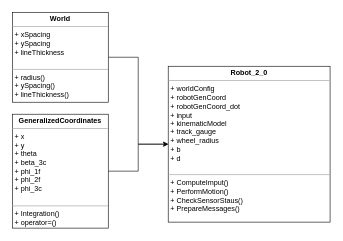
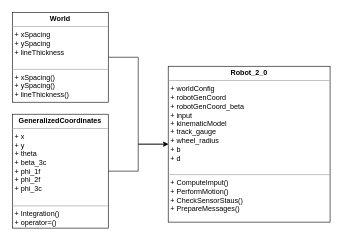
node "World + xSpacing + ySpacing + lineThickness + radius() + ySpacing() + lineThickness()": label "World + xSpacing + ySpacing + lineThickness + radius() + ySpacing() + lineThickness()" -> "World + xSpacing + ySpacing + lineThickness + xSpacing() + ySpacing() + lineThickness()"
node "Robot_2_0 + worldConfig + robotGenCoord + robotGenCoord_dot + input + kinematicModel + track_gauge + wheel_radius + b + d + ComputeImput() + PerformMotion() + CheckSensorStaus() + PrepareMessages()": label "Robot_2_0 + worldConfig + robotGenCoord + robotGenCoord_dot + input + kinematicModel + track_gauge + wheel_radius + b + d + ComputeImput() + PerformMotion() + CheckSensorStaus() + PrepareMessages()" -> "Robot_2_0 + worldConfig + robotGenCoord + robotGenCoord_beta + input + kinematicModel + track_gauge + wheel_radius + b + d + ComputeImput() + PerformMotion() + CheckSensorStaus() + PrepareMessages()"
